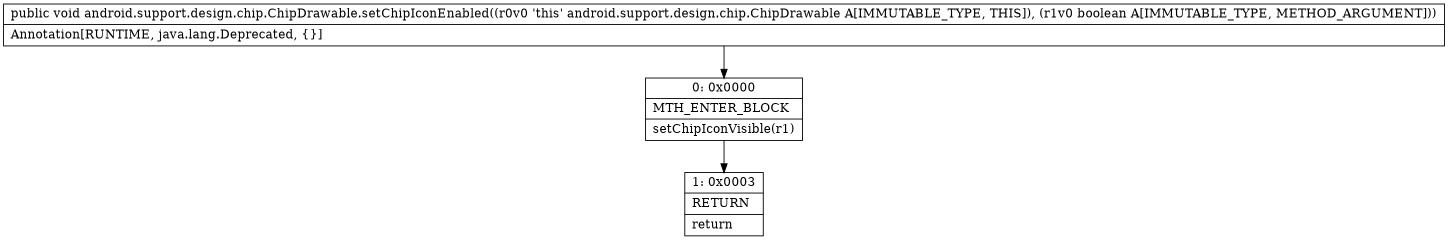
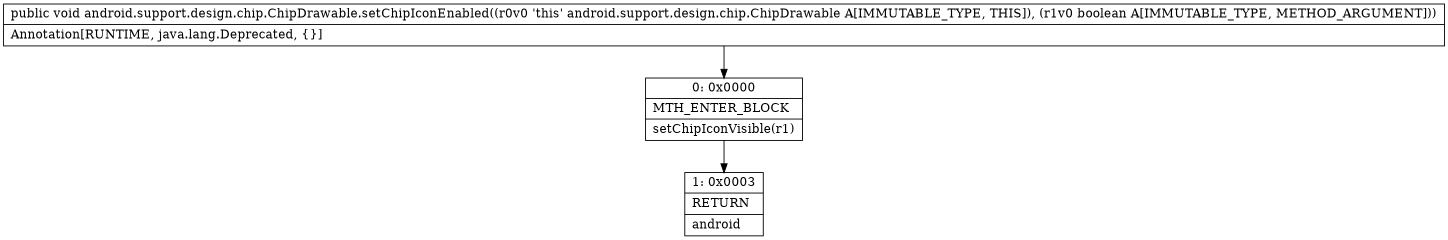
node "1: 0x0003": text "return" -> "android"
